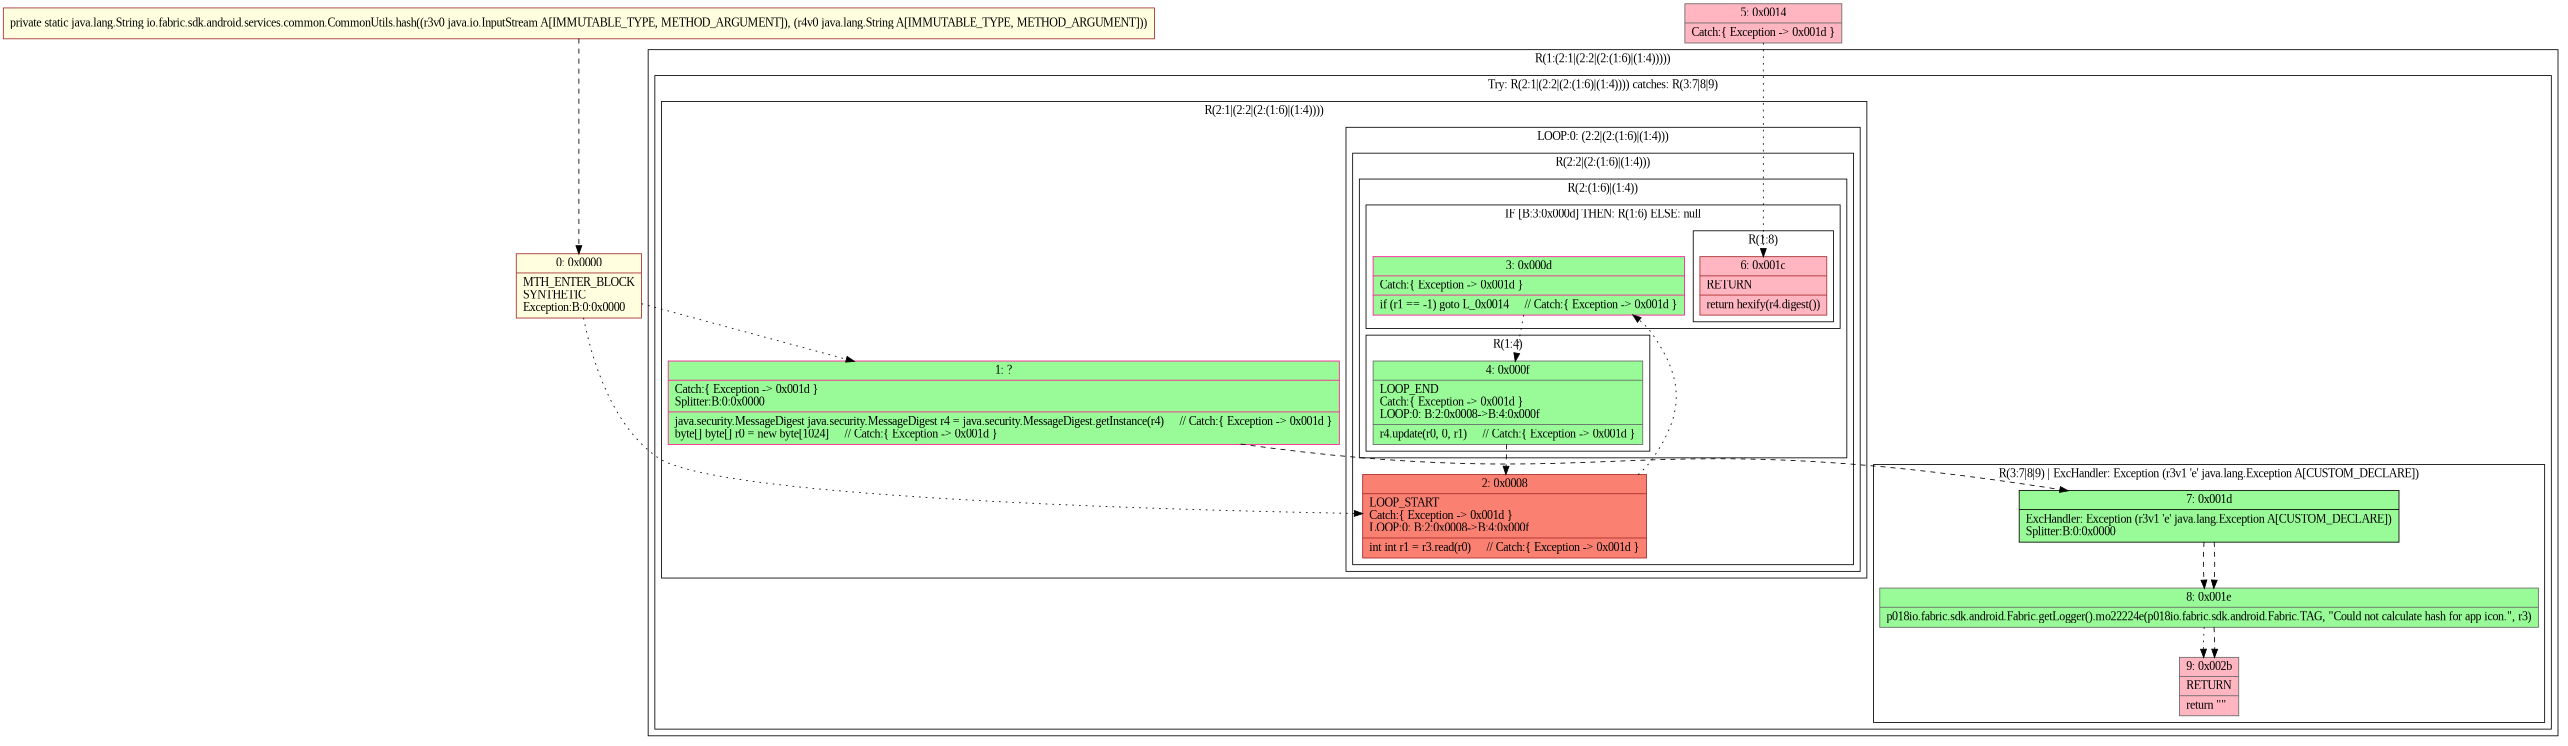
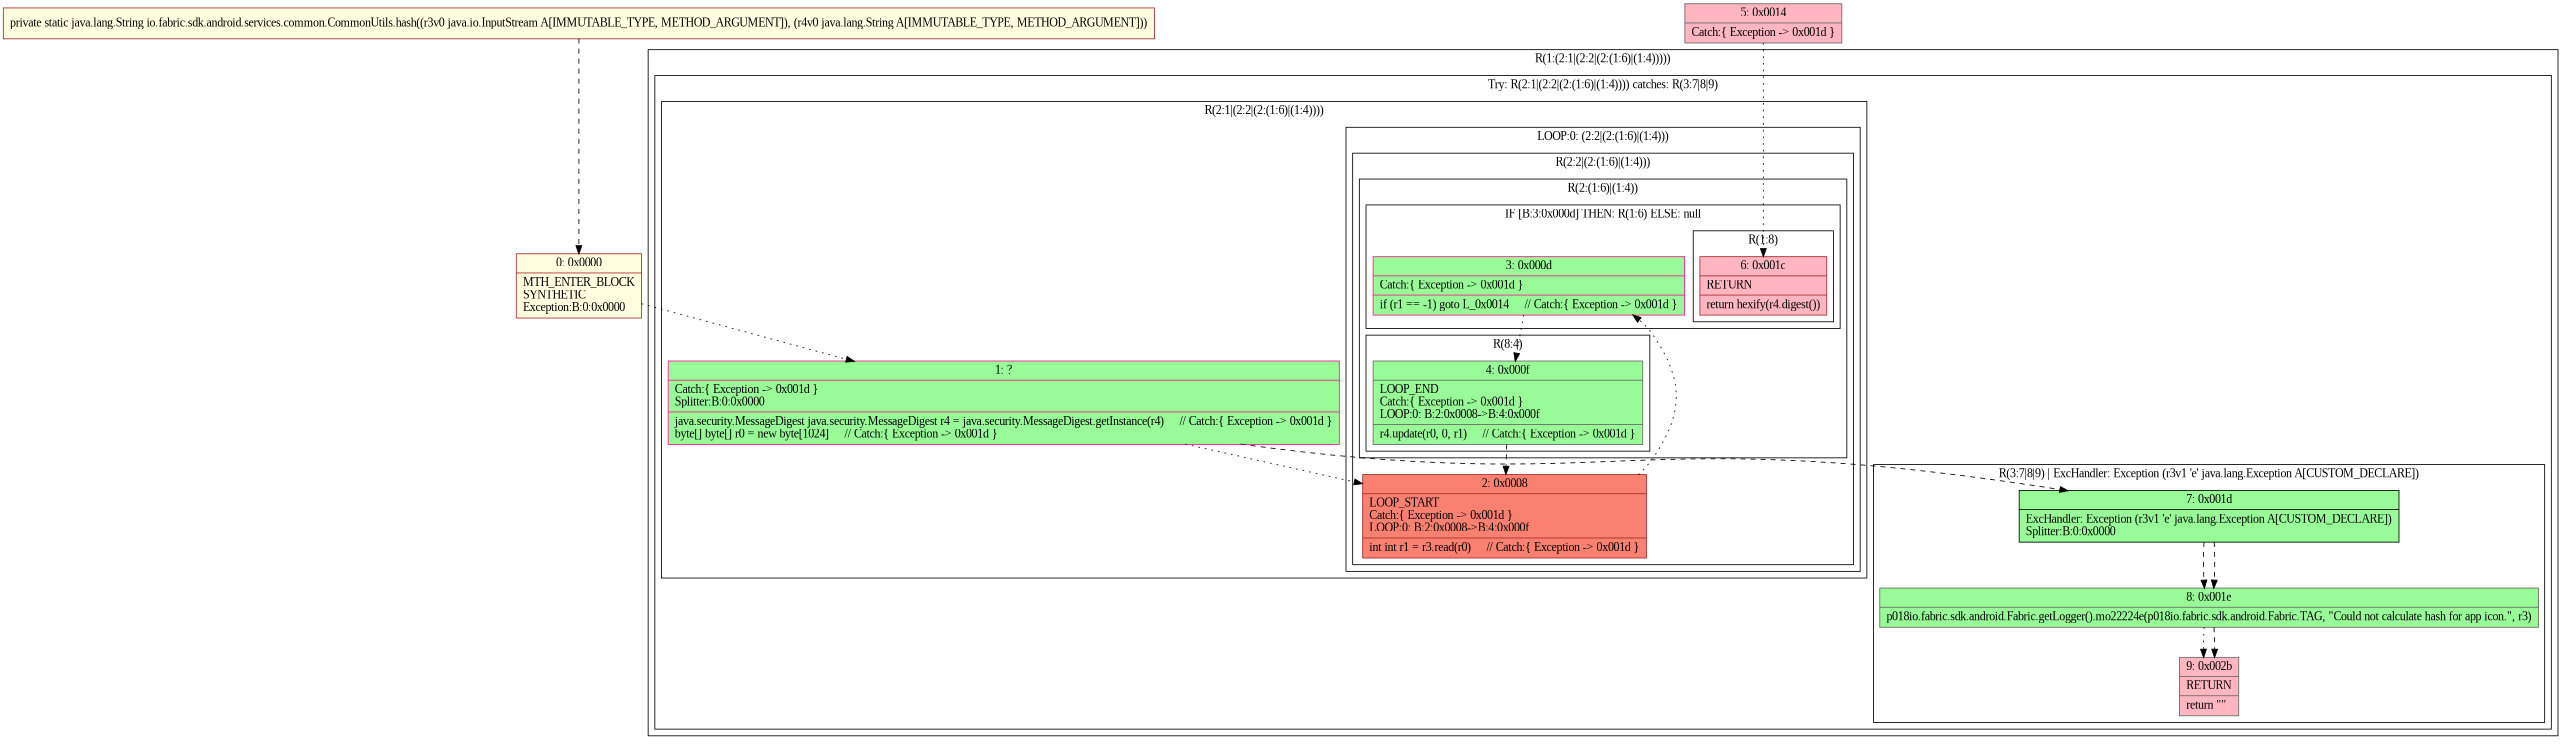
cluster "R(1:4)": label "R(1:4)" -> "R(8:4)"
edge "0: 0x0000" -> "2: 0x0008": now "1: ?" -> "2: 0x0008"
